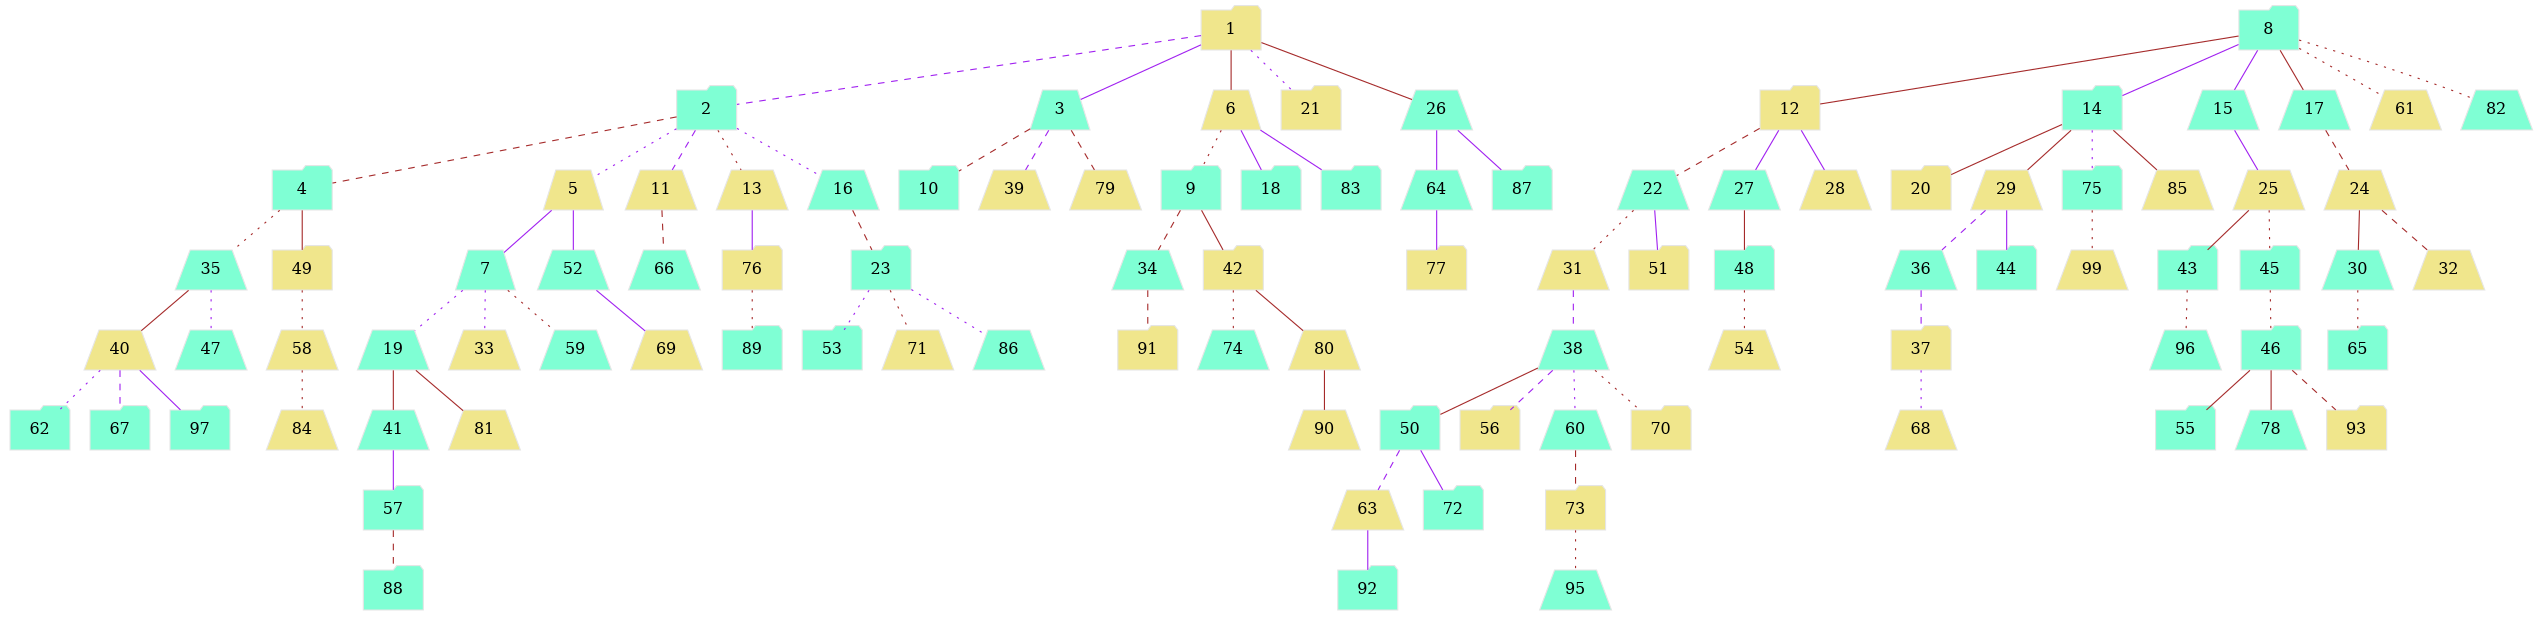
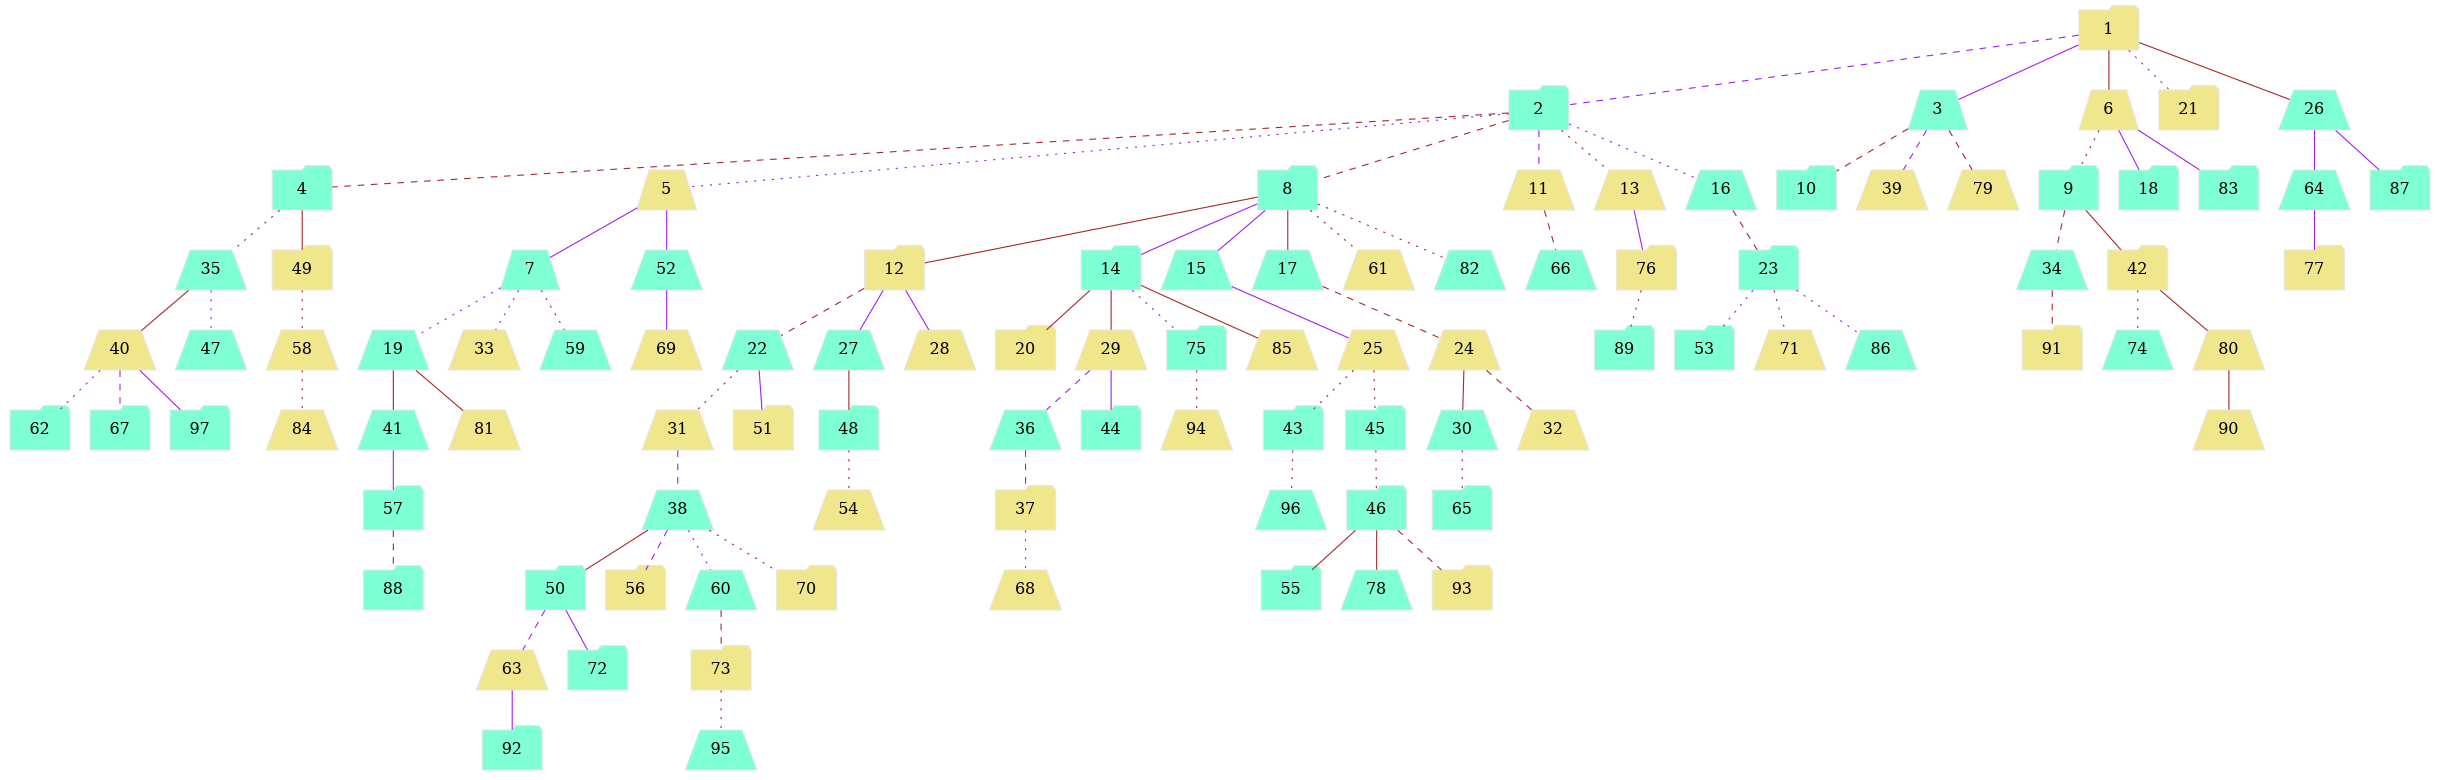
edge "2" -- "8": added
edge "25" -- "43": style solid -> dotted
node "99": label "99" -> "94"
